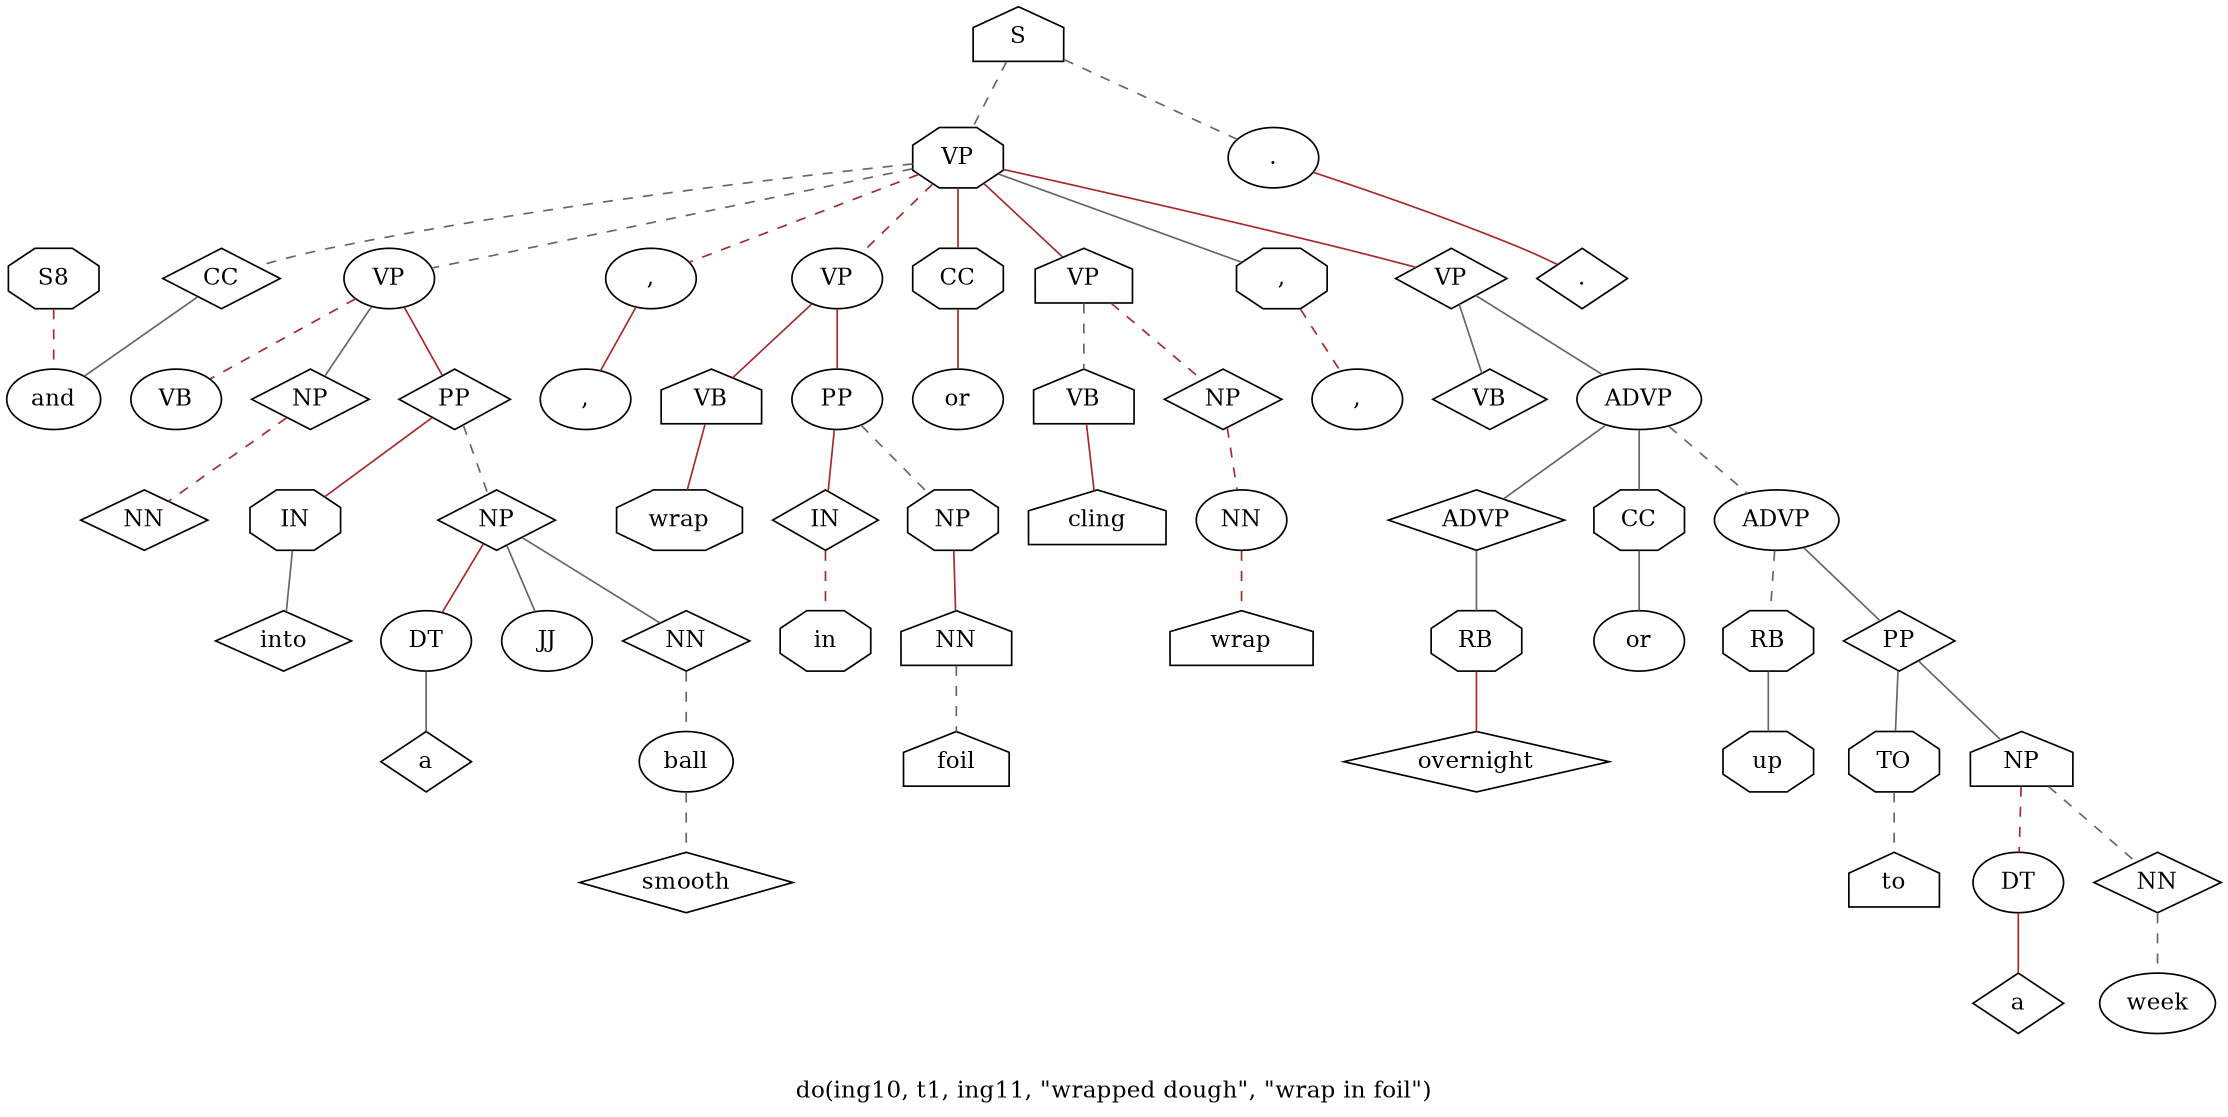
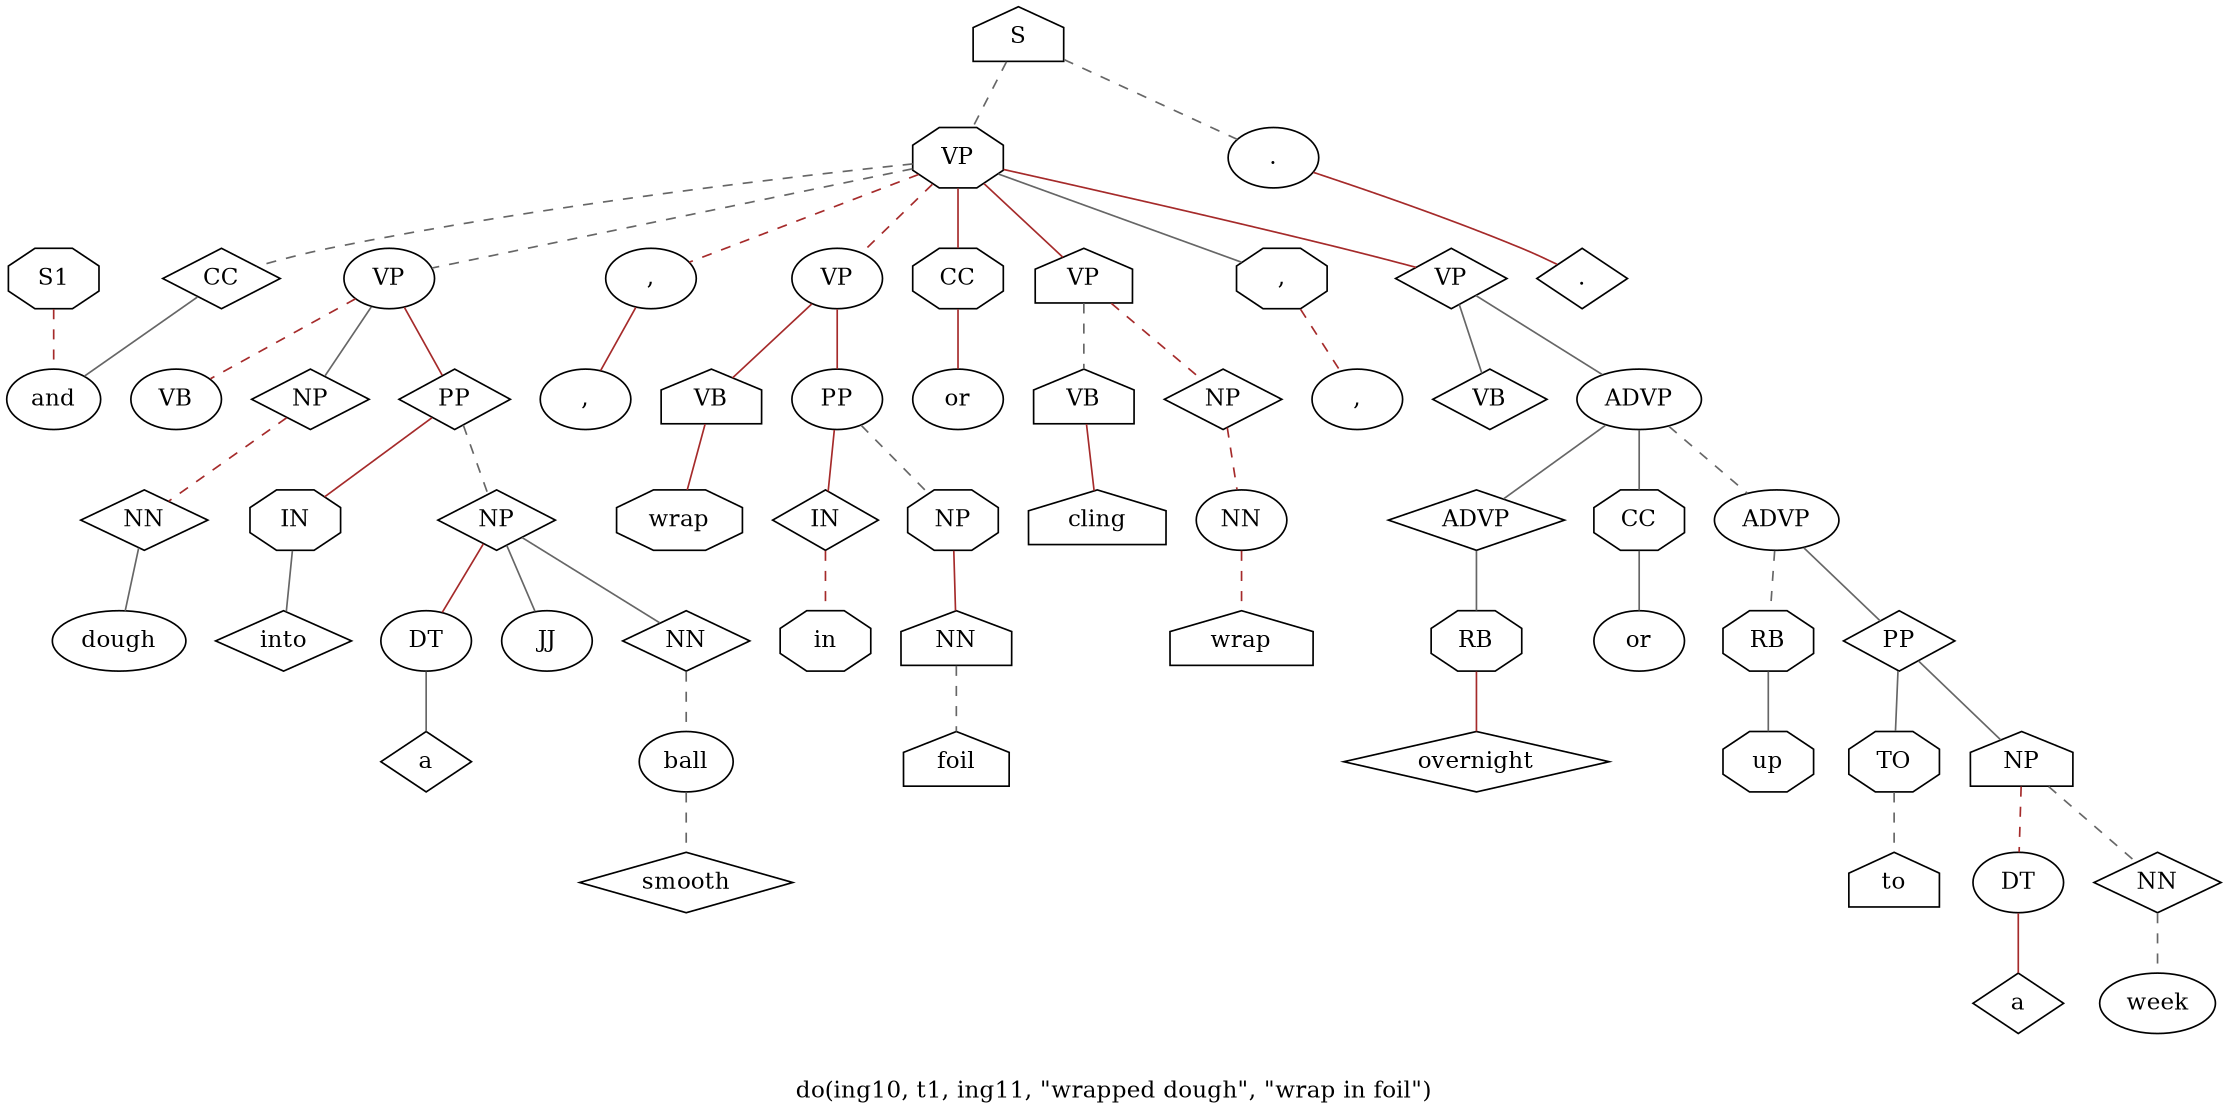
node "S8": label "S8" -> "S1"
node "dough": added
